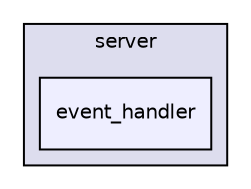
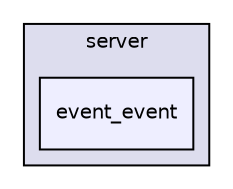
node "event_handler": label "event_handler" -> "event_event"
